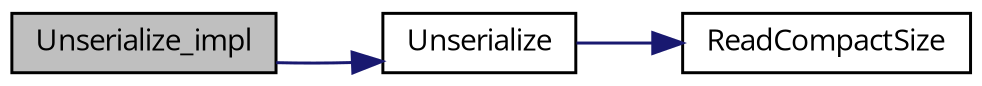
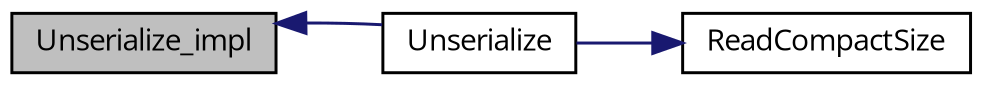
edge "Unserialize_impl" -> "Unserialize": reversed
